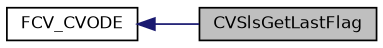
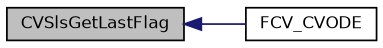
edge "CVSlsGetLastFlag" -> "FCV_CVODE": reversed
